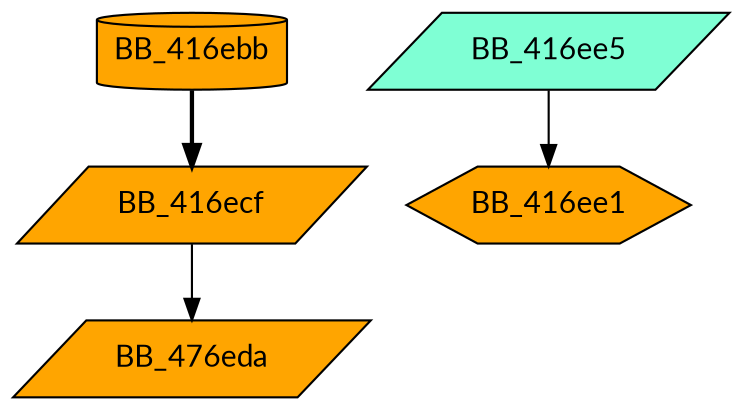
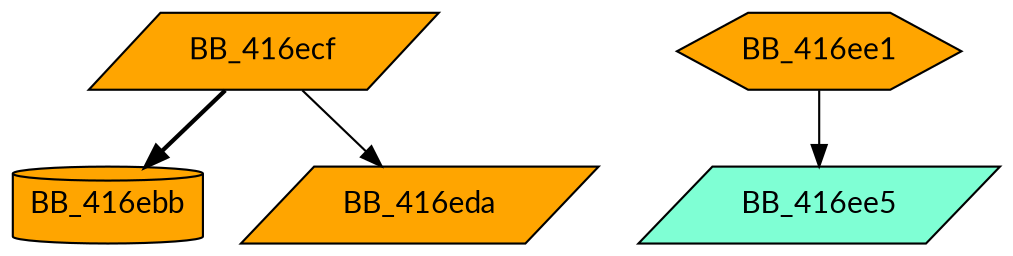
edge "BB_416ebb" -> "BB_416ecf": reversed
edge "BB_416ee5" -> "BB_416ee1": reversed
node "BB_476eda": label "BB_476eda" -> "BB_416eda"
